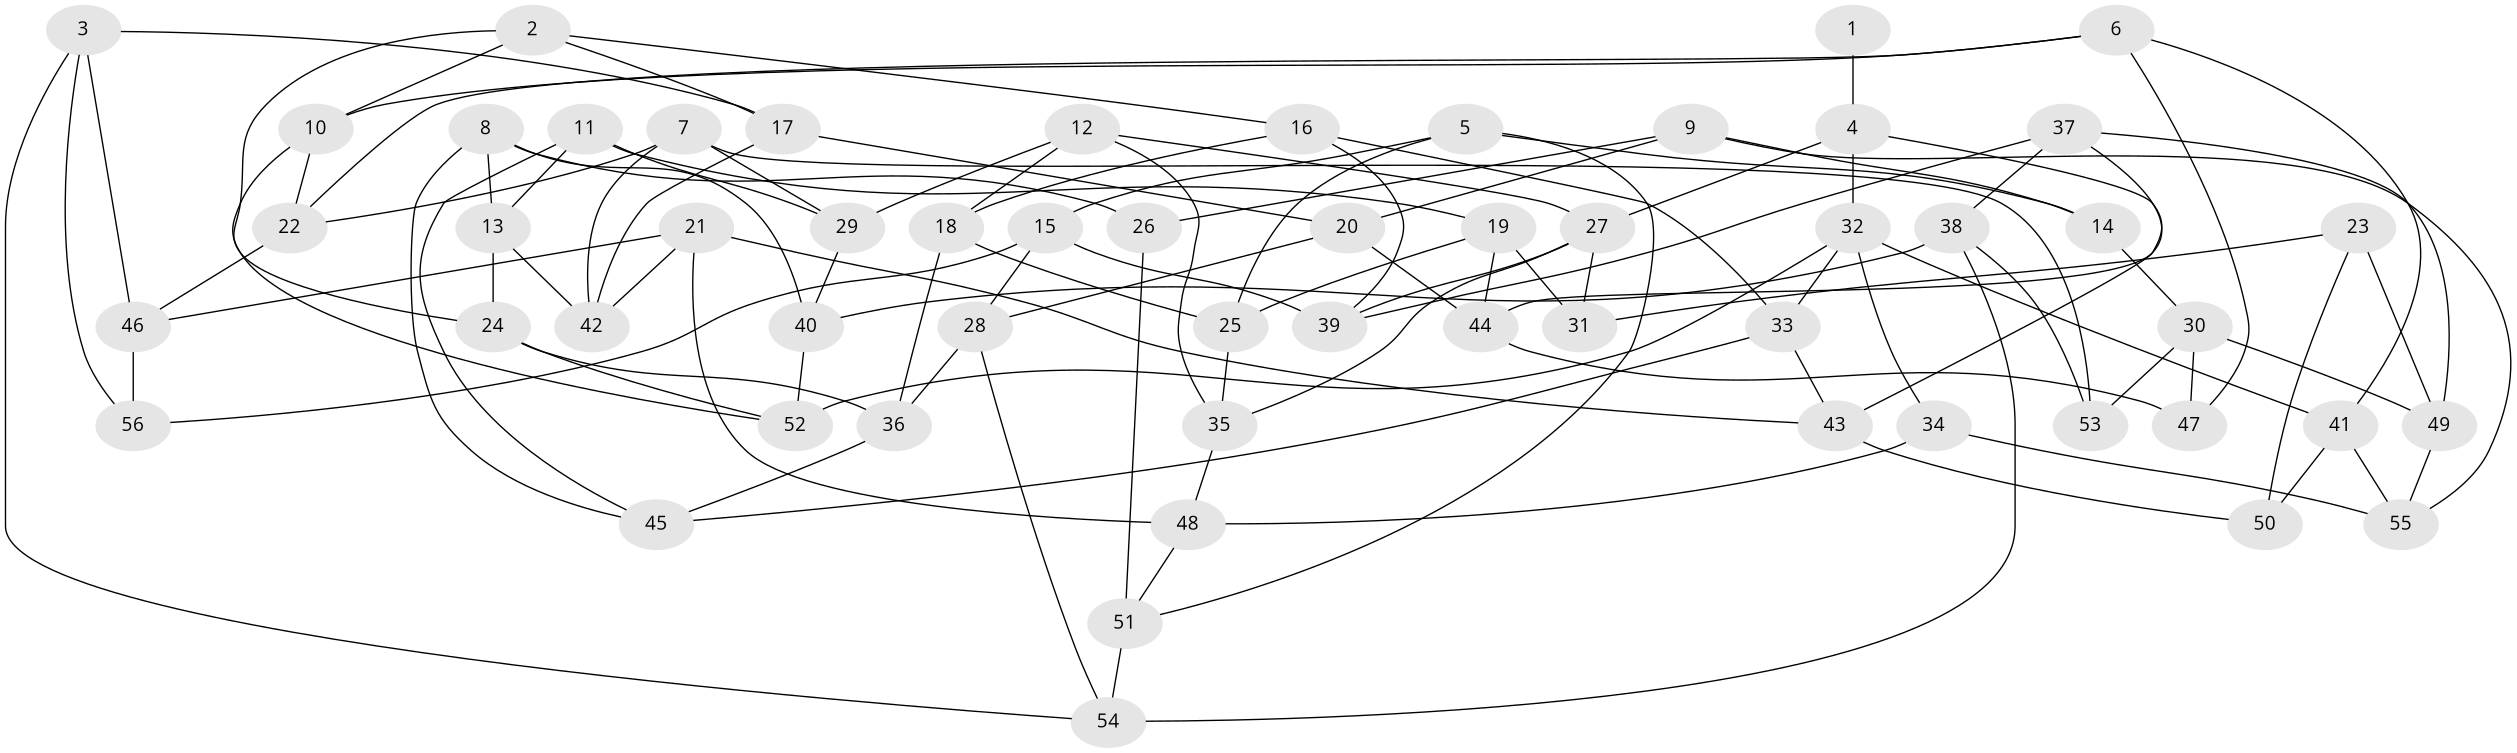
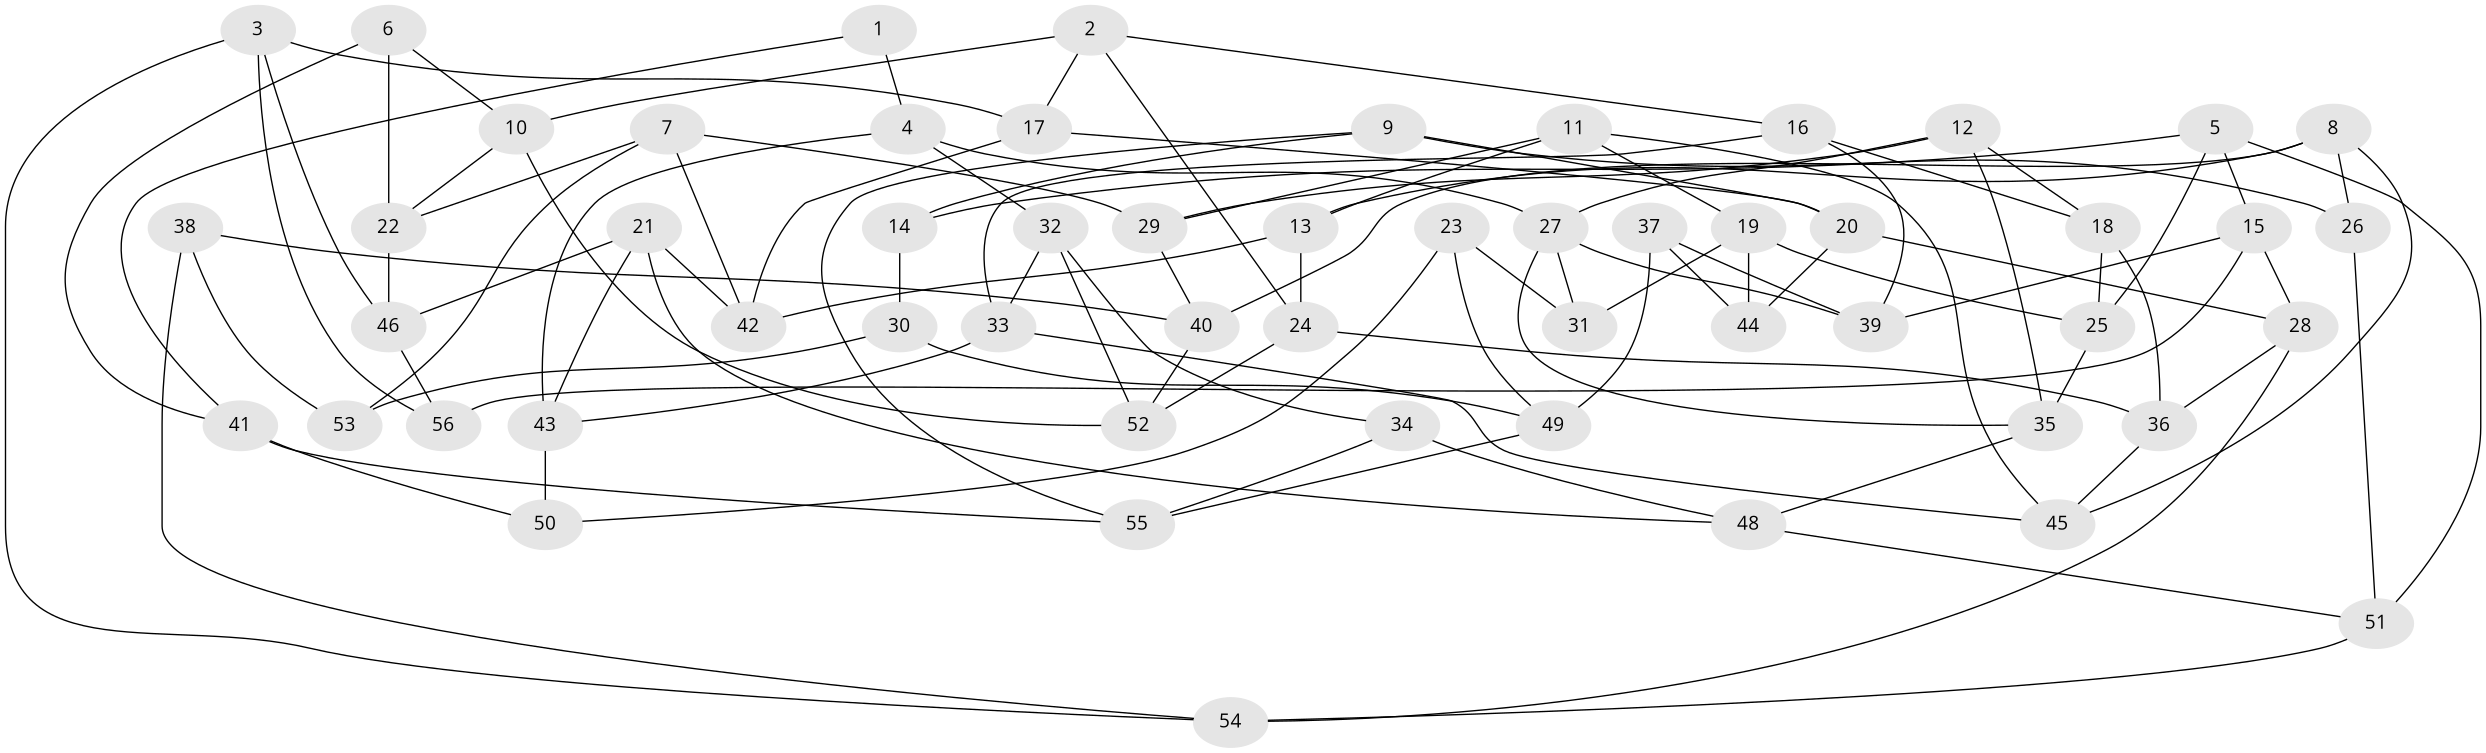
edge "37" -- "38": removed
edge "32" -- "41": now "1" -- "41"
node "47": removed
